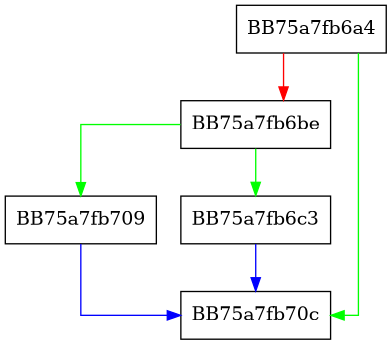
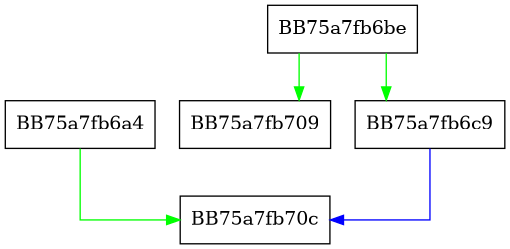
edge "BB75a7fb6a4" -> "BB75a7fb6be": removed
node "BB75a7fb6c3": label "BB75a7fb6c3" -> "BB75a7fb6c9"
edge "BB75a7fb709" -> "BB75a7fb70c": removed
